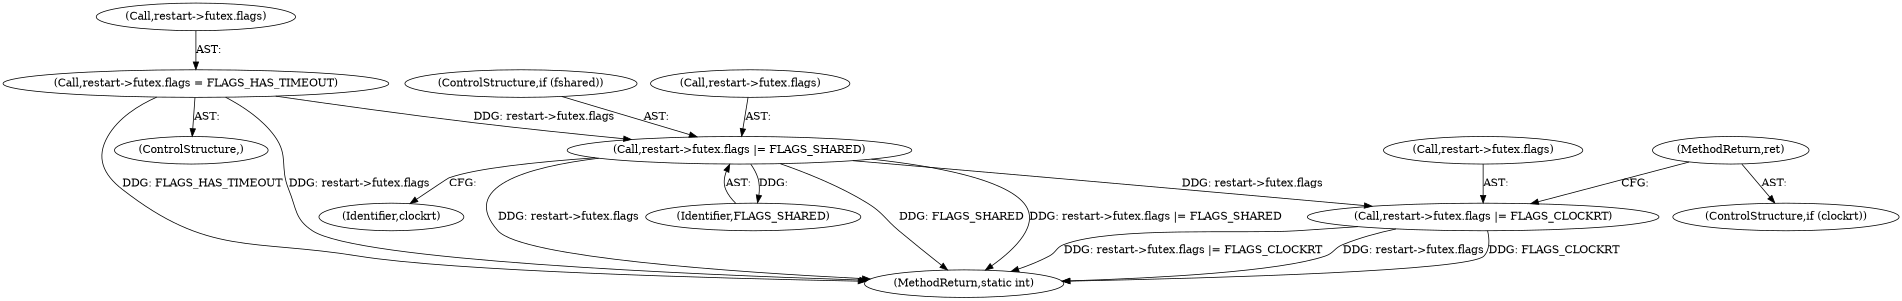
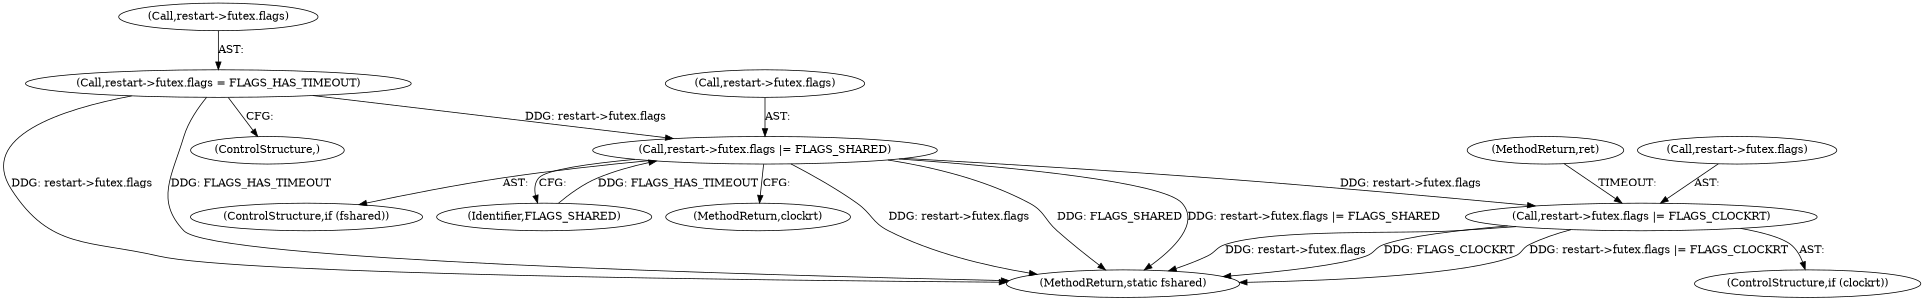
edge "(ControlStructure,if (fshared))" -> "(Call,restart->futex.flags |= FLAGS_SHARED)": reversed
edge "(Call,restart->futex.flags = FLAGS_HAS_TIMEOUT)" -> "(ControlStructure,)": label "AST: " -> "CFG: "
edge "(MethodReturn,ret)" -> "(ControlStructure,if (clockrt))": now "(Call,restart->futex.flags |= FLAGS_CLOCKRT)" -> "(ControlStructure,if (clockrt))"
edge "(Identifier,FLAGS_SHARED)" -> "(Call,restart->futex.flags |= FLAGS_SHARED)": label "AST: " -> "DDG: FLAGS_HAS_TIMEOUT"
edge "(Call,restart->futex.flags |= FLAGS_SHARED)" -> "(Identifier,FLAGS_SHARED)": label "DDG: " -> "CFG: "
edge "(MethodReturn,ret)" -> "(Call,restart->futex.flags |= FLAGS_CLOCKRT)": label "CFG: " -> "TIMEOUT: "
node "(Identifier,clockrt)": label "(Identifier,clockrt)" -> "(MethodReturn,clockrt)"
node "(MethodReturn,static int)": label "(MethodReturn,static int)" -> "(MethodReturn,static fshared)"
